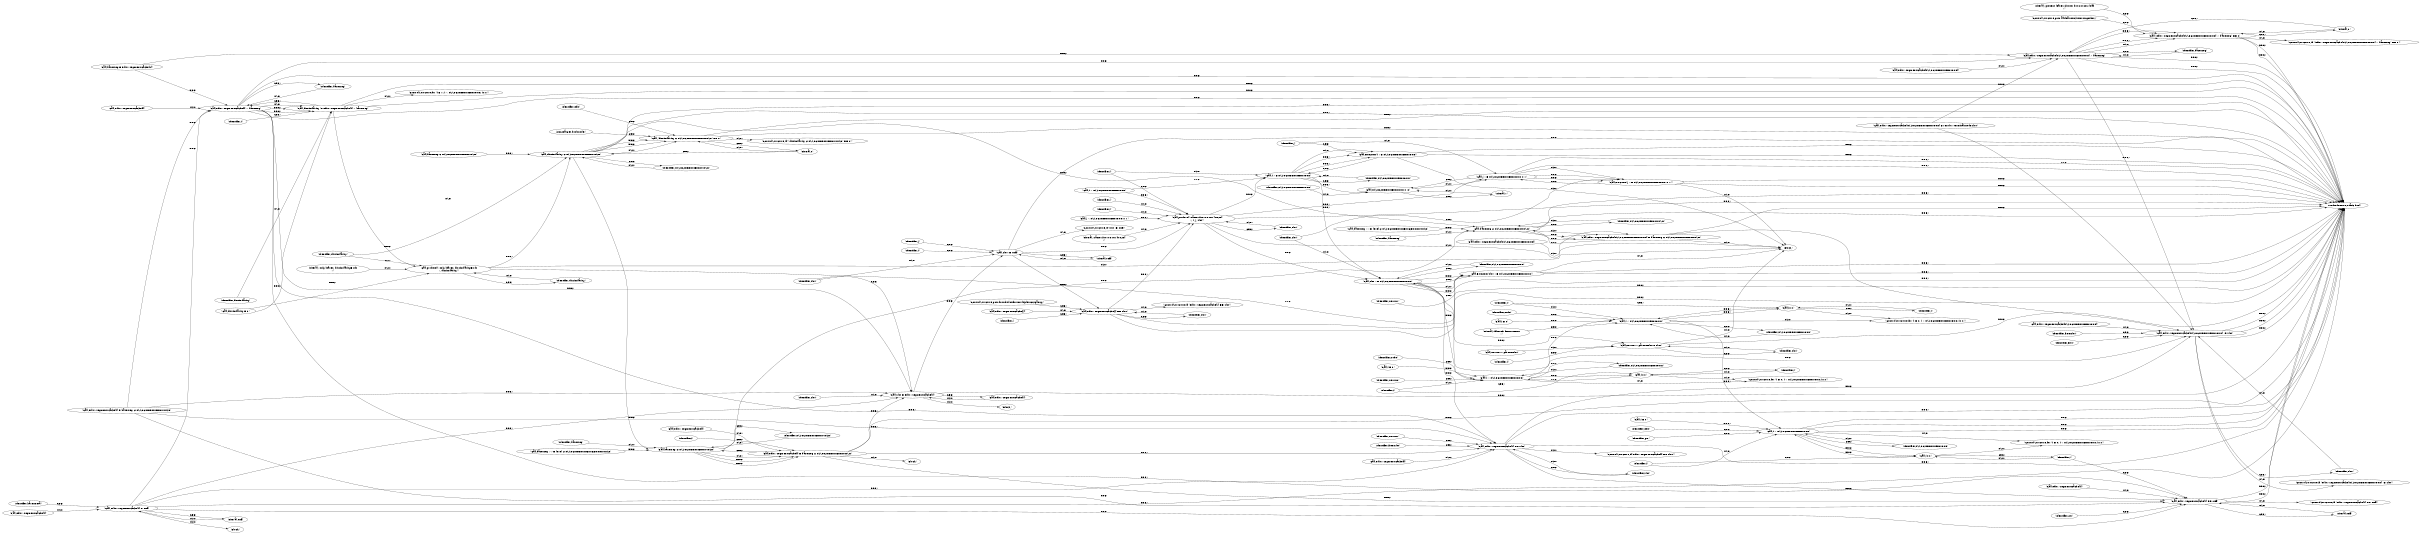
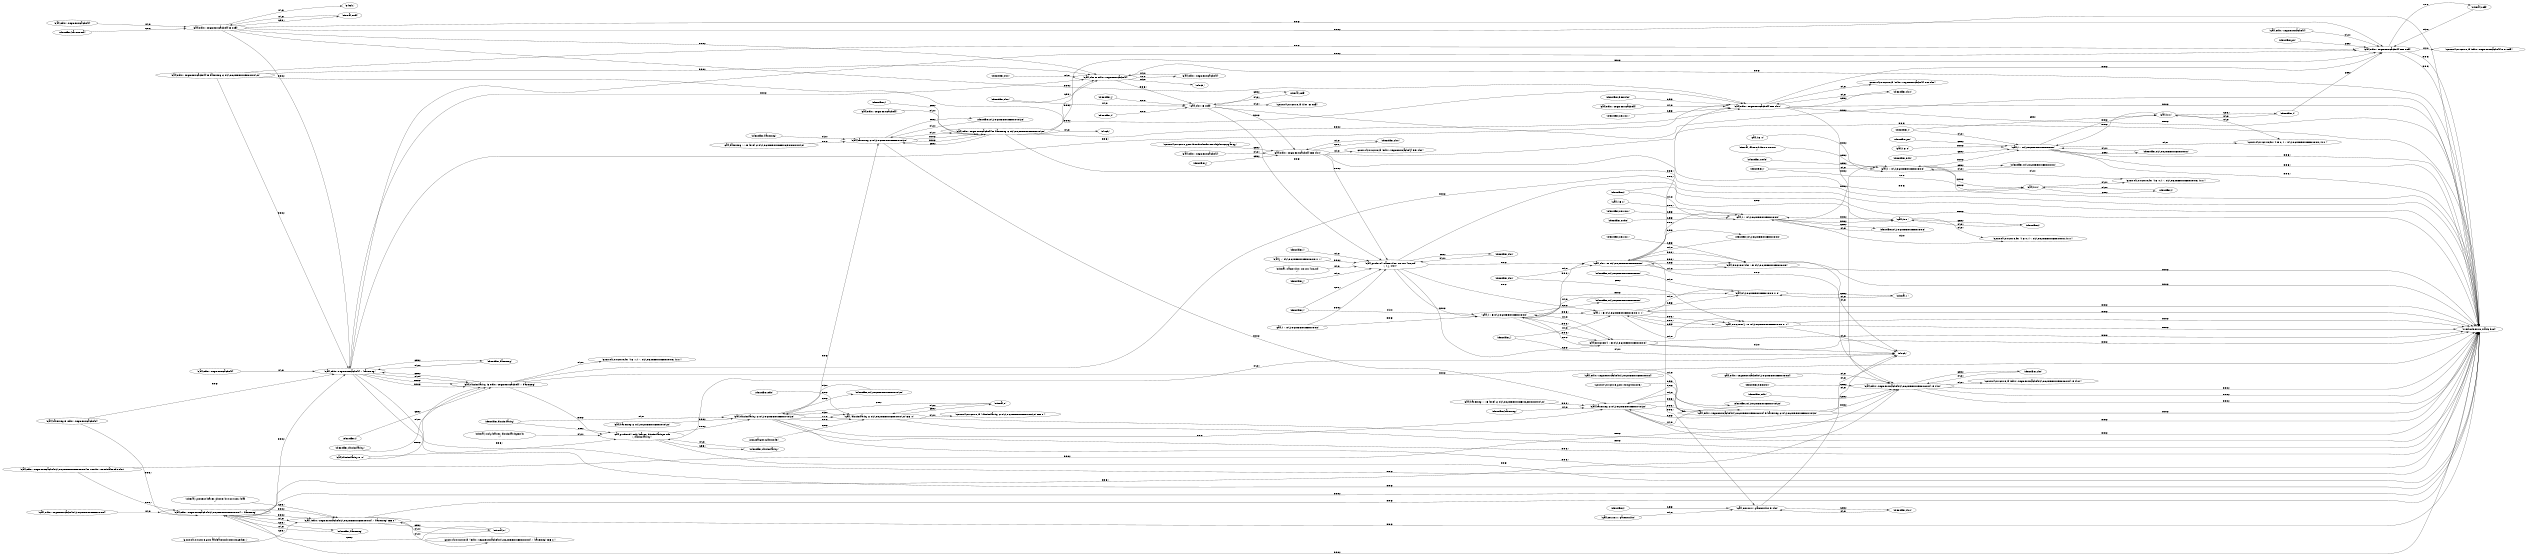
edge "(Call,edit->segment_cache[i] ^ base_seg)" -> "(Call,edit->segment_cache[ASSOC_ARRAY_FAN_OUT] ^ base_seg)": reversed
node "(JumpTarget,bool_node:)": label "(JumpTarget,bool_node:)" -> "(JumpTarget,split_node:)"
edge "(Call,i >= ASSOC_ARRAY_FAN_OUT)" -> "(Call,j >= ASSOC_ARRAY_FAN_OUT + 1)": added, label "DDG:"
edge "(Call,new_n1->parent_slot = slot)" -> "(MethodReturn,static bool)": removed, label "DDG:"
node "(ControlStructure,goto do_split_node;)": added
